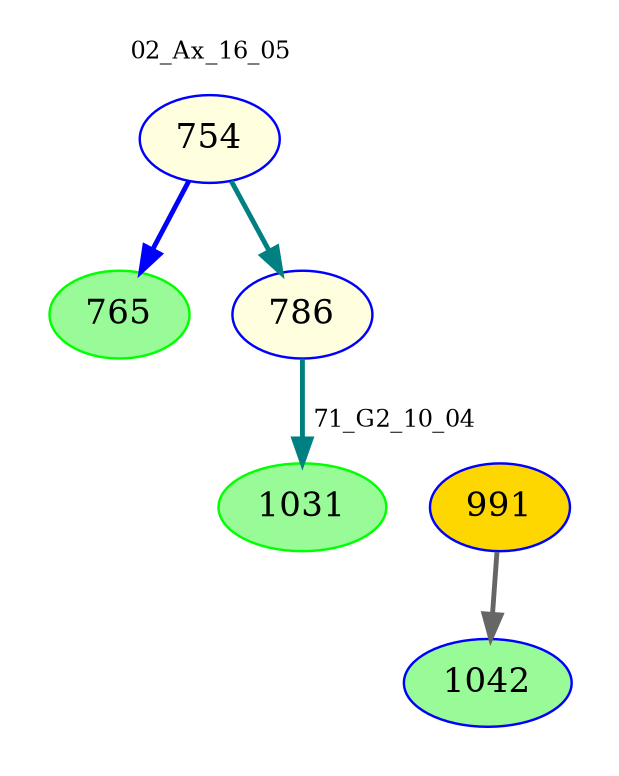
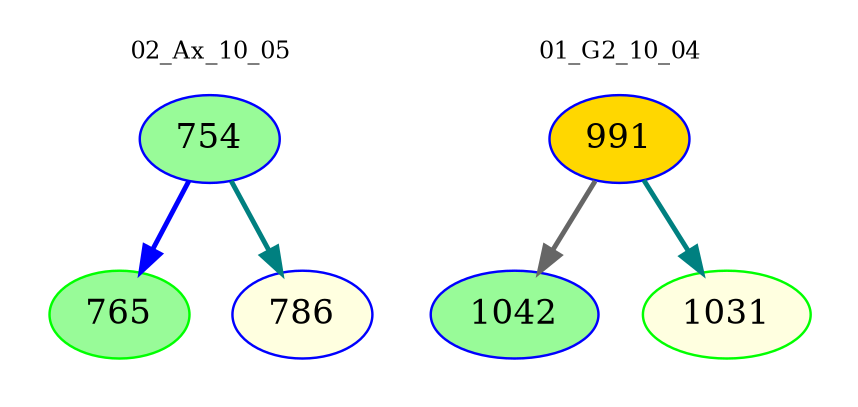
cluster "02_Ax_16_05": label "02_Ax_16_05" -> "02_Ax_10_05"
node "754": fillcolor lightyellow -> palegreen
edge "786" -> "1031": now "991" -> "1031"
cluster "71_G2_10_04": label "71_G2_10_04" -> "01_G2_10_04"
node "1031": fillcolor palegreen -> lightyellow
